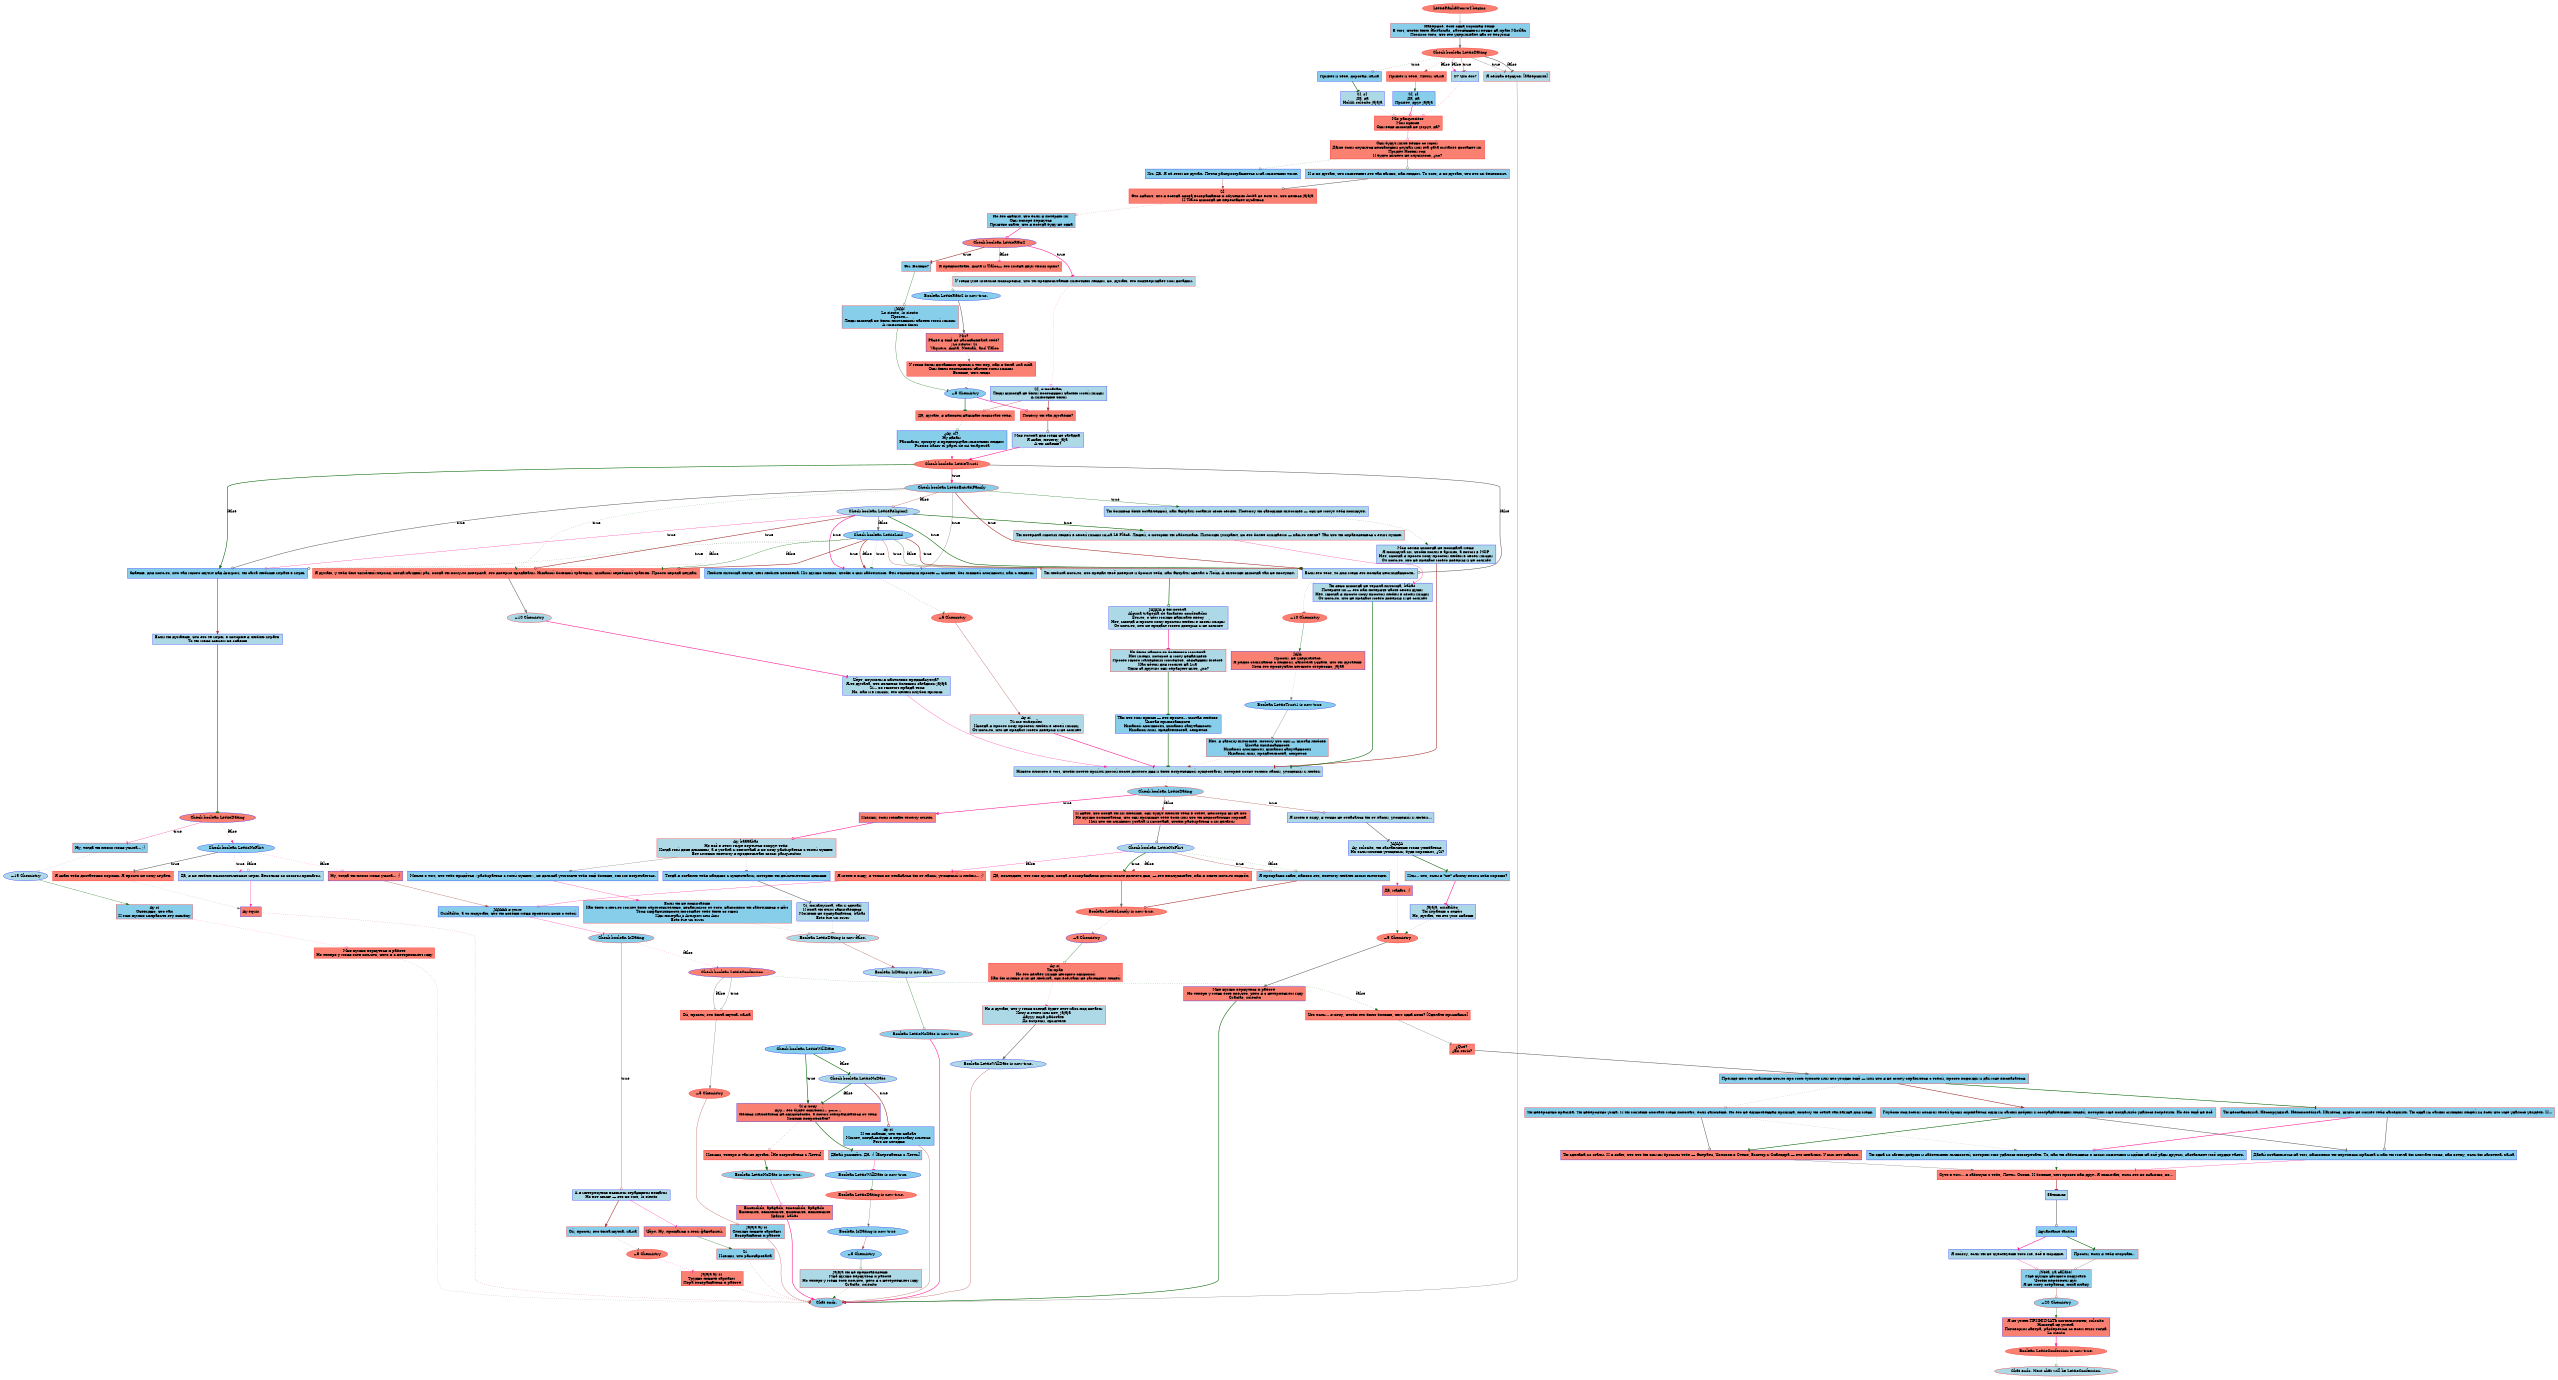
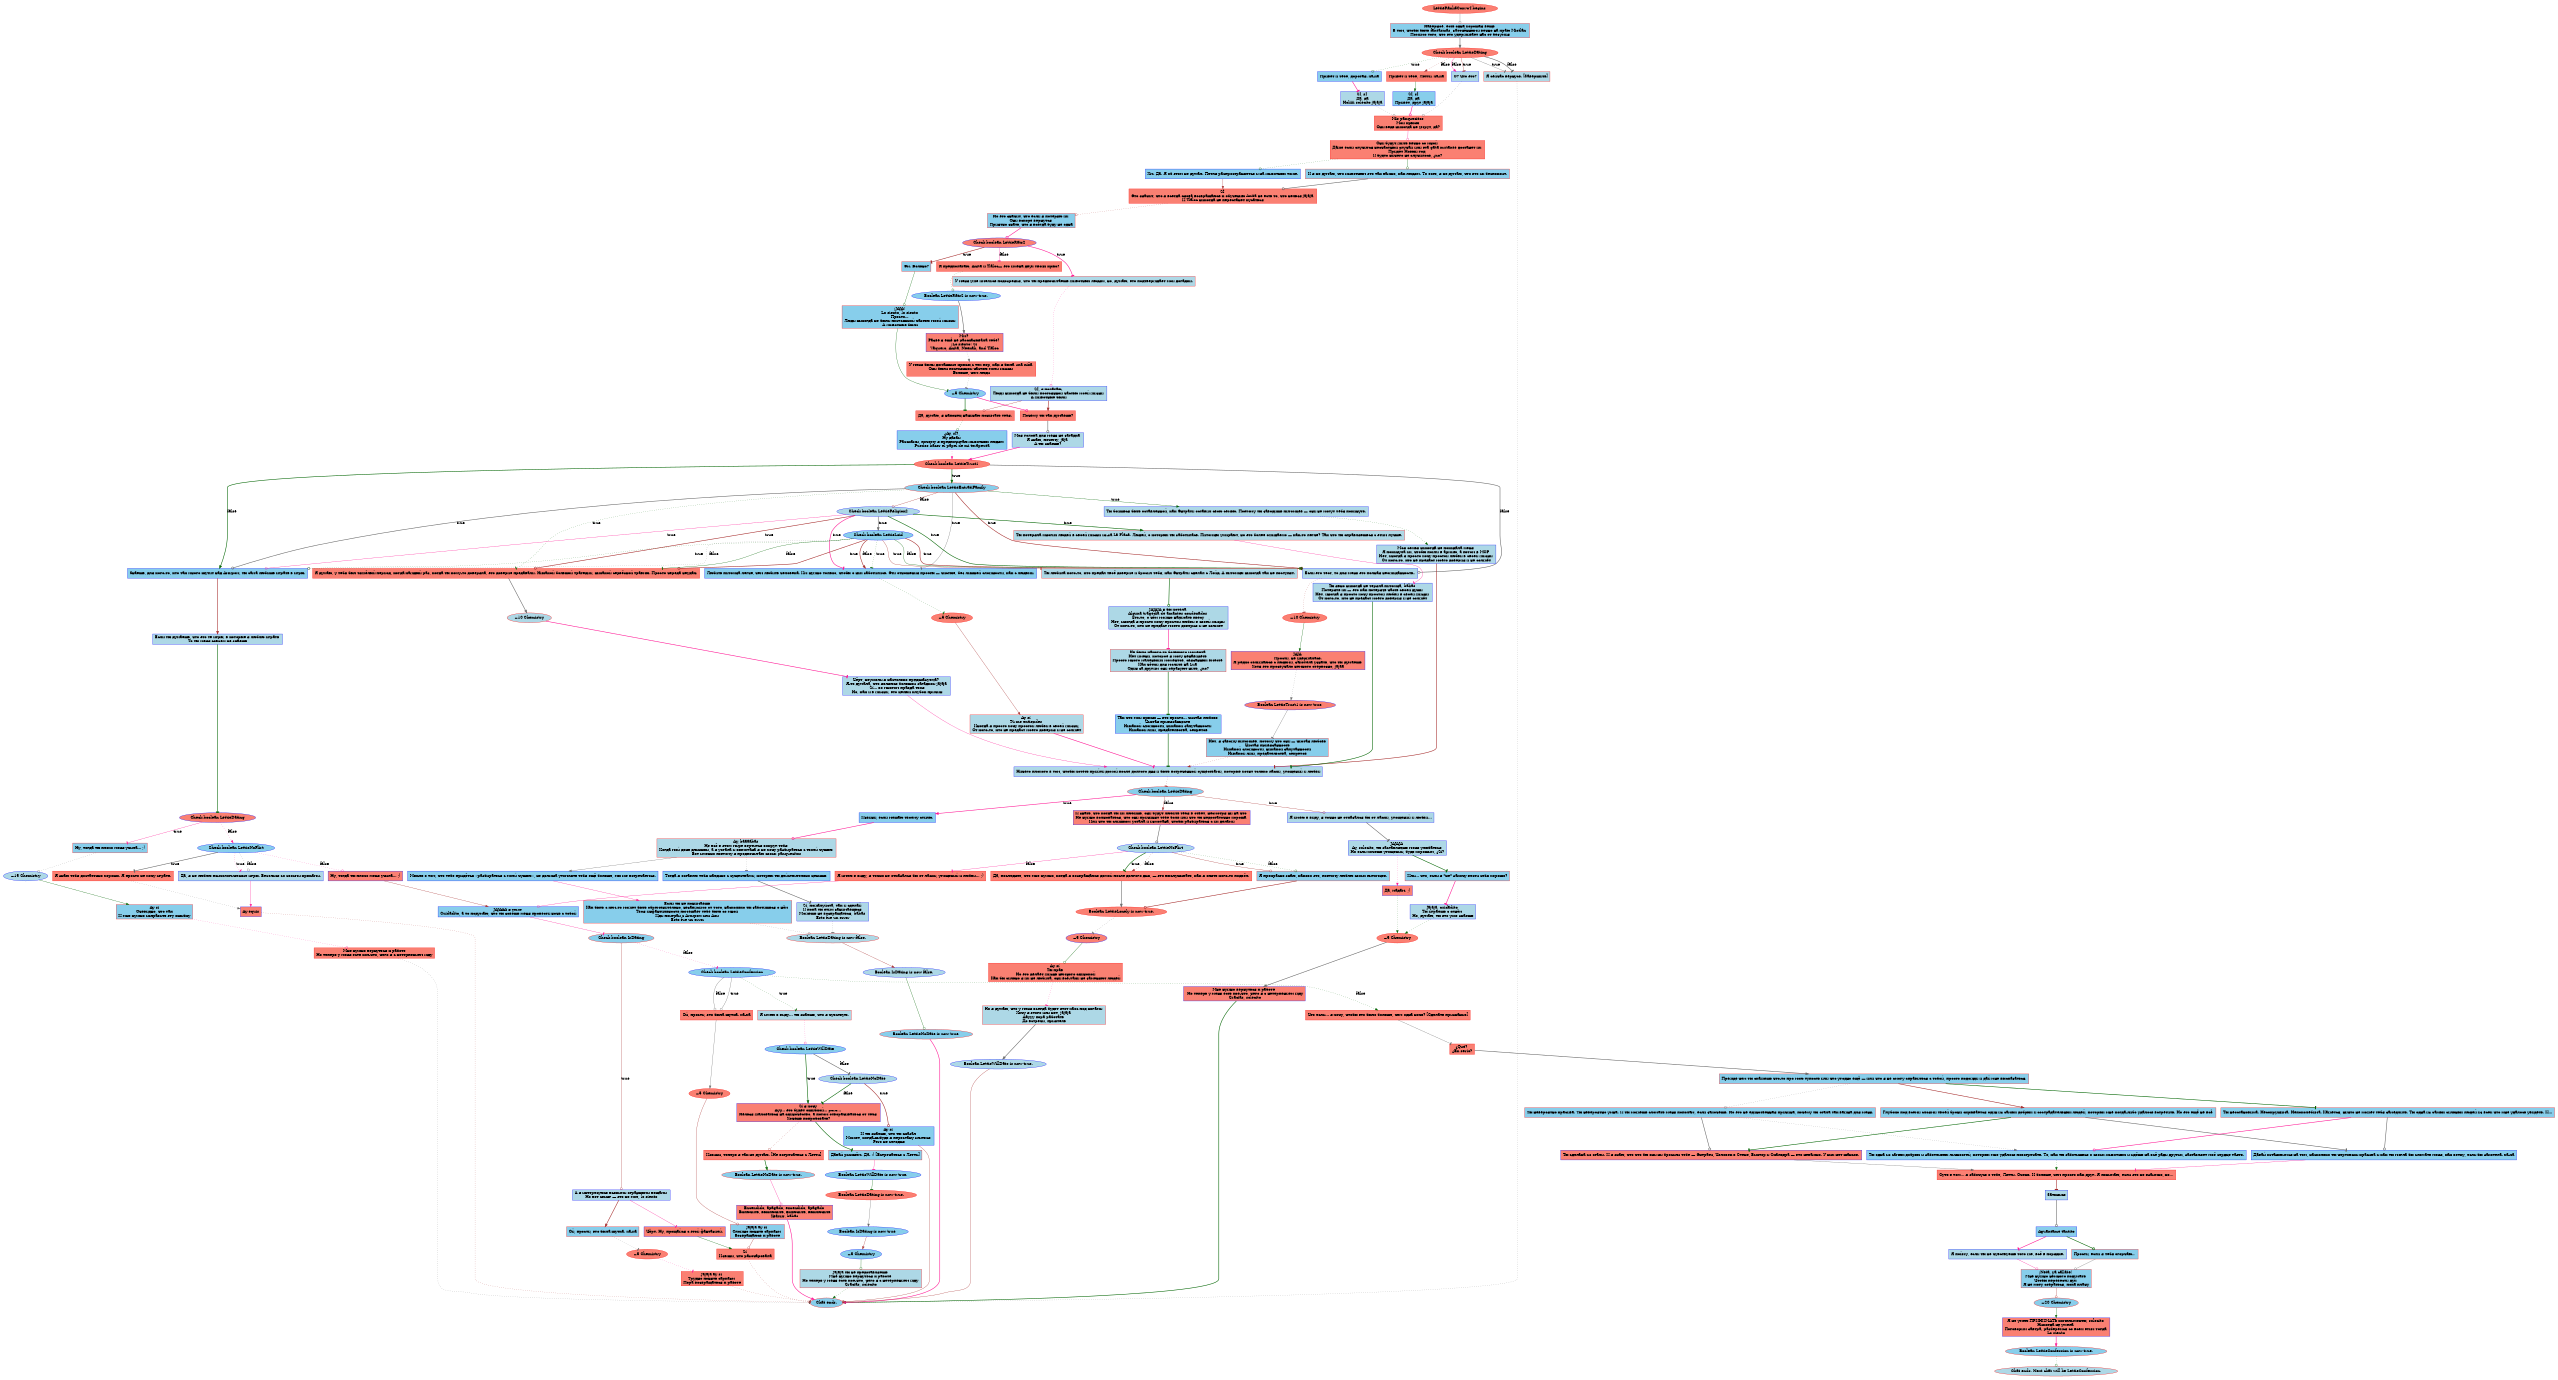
edge "Привет и тебе, дорогая. ха-ха" -> "SÍ, sÍ Да, да Holiiii solecito jajaja": color darkgreen -> deeppink
edge "О? Что это?" -> "Mis panquecitos Мои крысы Они ведь никогда не умрут, да?": color deeppink -> gray40
edge "Check boolean LettieTrust1" -> "Check boolean LettieEntratiFamily": color deeppink -> darkgreen
edge "Check boolean LettieReligion2" -> "Check boolean LettieLoid": label "false" -> "true"
node "Boolean LettieTrust1 is now true.": fillcolor skyblue -> salmon
node "Извини, если мешаю твоему стилю.": fillcolor salmon -> skyblue
node "Check boolean LettieConfession": fillcolor salmon -> skyblue
node "Я имею в виду... ты знаешь, что я чувствую.": added
edge "Я сейчас вернусь. [Завершить]" -> "Chat ends.": style solid -> dotted
edge "Check boolean LettieWillDate" -> "Check boolean LettieNoDate": color darkgreen -> gray40
edge "Aguántame tantito" -> "Прости, если я тебя огорчаю...": arrowhead tee -> odot
node "Sí Извини, что разочаровала": fillcolor skyblue -> salmon
edge "Jajaja ay sí Сложно понять сарказм Возвращаюсь к работе" -> "Chat ends.": now "Jajaja ay sí Сложно понять сарказм Возвращаюсь к работе" -> "Sí Извини, что разочаровала"
node "Boolean LettieConfession is now true.": fillcolor salmon -> skyblue
